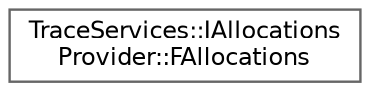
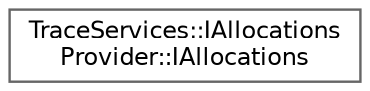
node "TraceServices::IAllocations Provider::FAllocations": label "TraceServices::IAllocations Provider::FAllocations" -> "TraceServices::IAllocations Provider::IAllocations"
